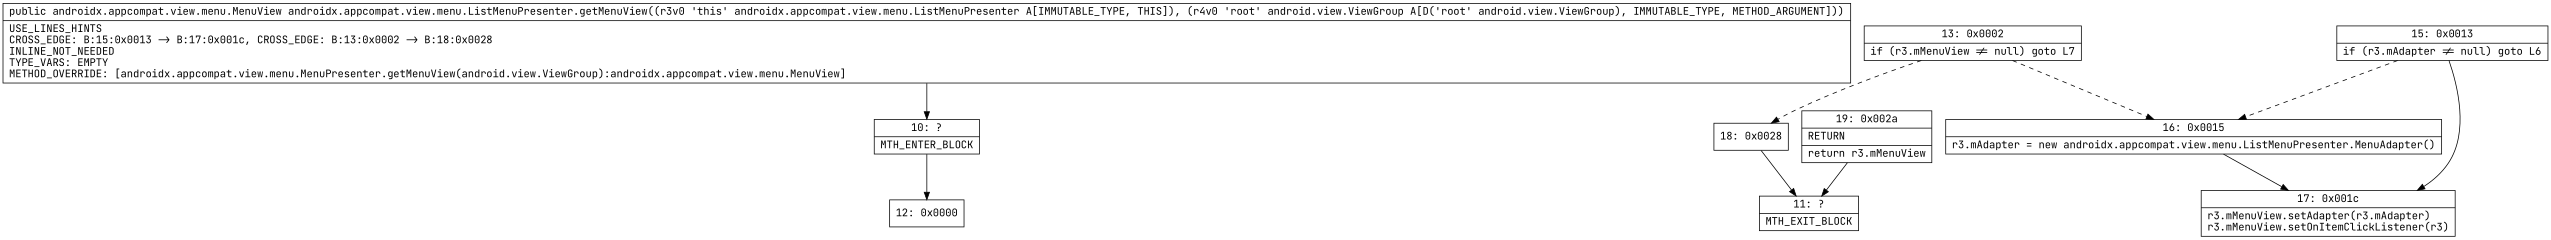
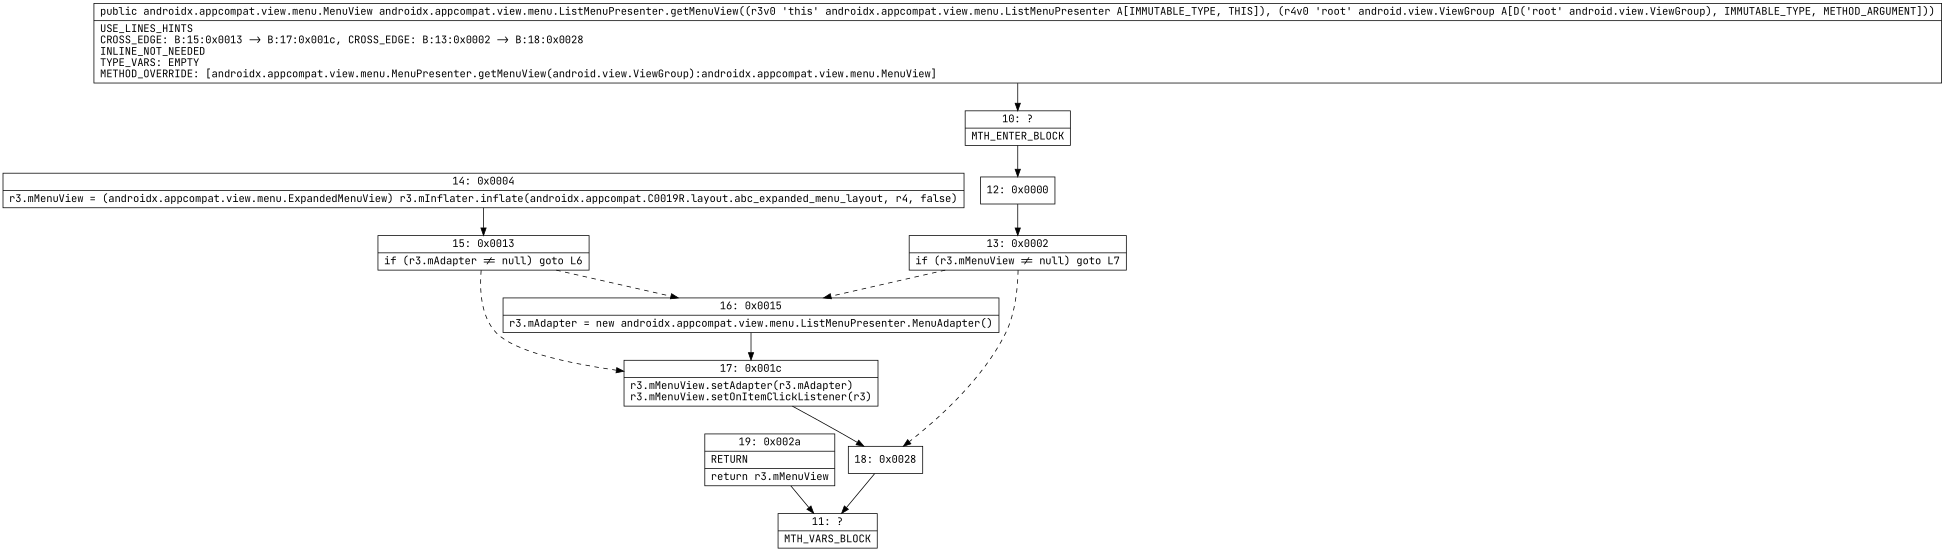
edge "15: 0x0013" -> "17: 0x001c": style solid -> dashed
node "14: 0x0004": added
edge "12: 0x0000" -> "13: 0x0002": added
node "11: ?": text "MTH_EXIT_BLOCK" -> "MTH_VARS_BLOCK"
edge "17: 0x001c" -> "18: 0x0028": added
